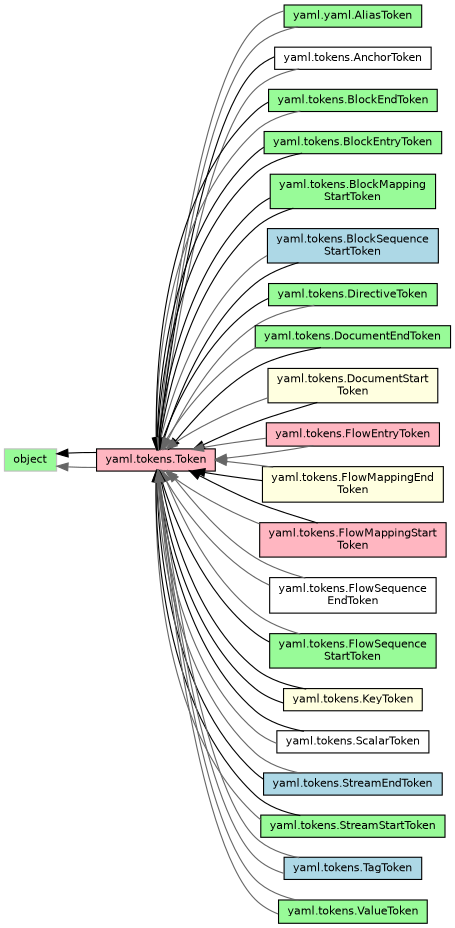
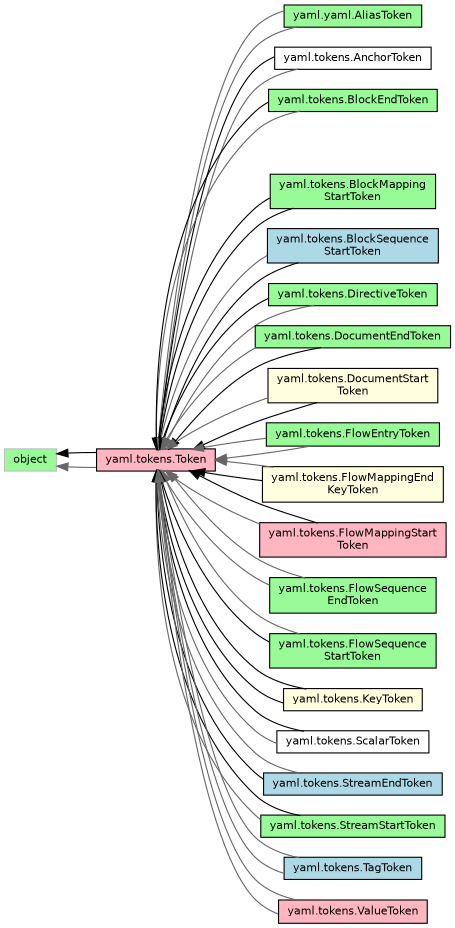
node "yaml.tokens.BlockEntryToken": removed
node "yaml.tokens.FlowEntryToken": fillcolor lightpink -> palegreen
node "yaml.tokens.FlowMappingEnd Token": label "yaml.tokens.FlowMappingEnd Token" -> "yaml.tokens.FlowMappingEnd KeyToken"
node "yaml.tokens.FlowSequence EndToken": fillcolor white -> palegreen
node "yaml.tokens.ValueToken": fillcolor palegreen -> lightpink
